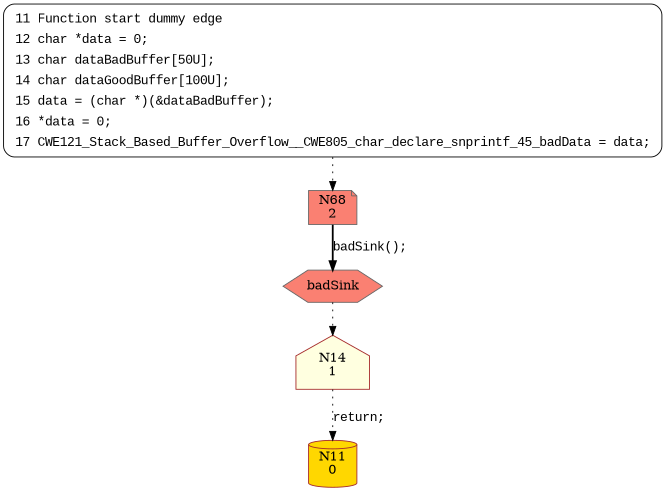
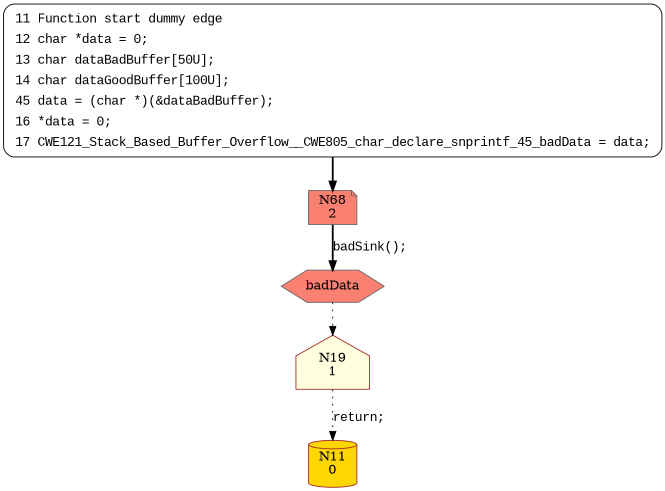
node "11": text "15" -> "45"
edge "11" -> "N68 2": style dotted -> bold
node "badSink": label "badSink" -> "badData"
node "N14 1": label "N14 1" -> "N19 1"
